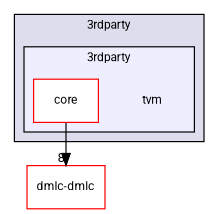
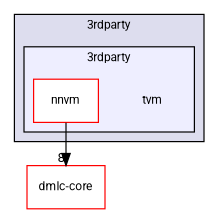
node "core": label "core" -> "nnvm"
node "dmlc-dmlc": label "dmlc-dmlc" -> "dmlc-core"
